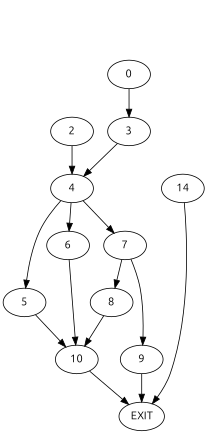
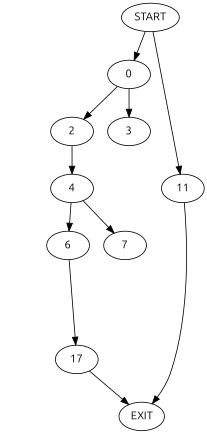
node "START": added
edge "0" -> "2": added
edge "3" -> "4": removed
node "14": label "14" -> "11"
node "5": removed
node "8": removed
node "10": label "10" -> "17"
node "9": removed
